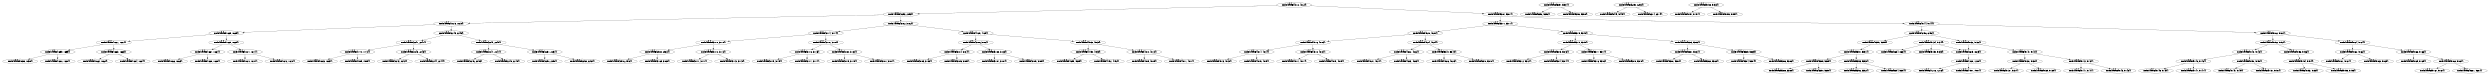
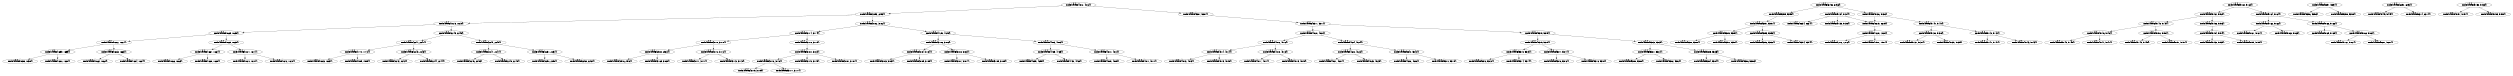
node "Node{data=[9144, 9144]}": removed
edge "Node{data=[3178, 3178]}" -> "Node{data=[3176, 3176]}": now "Node{data=[3180, 3180]}" -> "Node{data=[3176, 3176]}"
